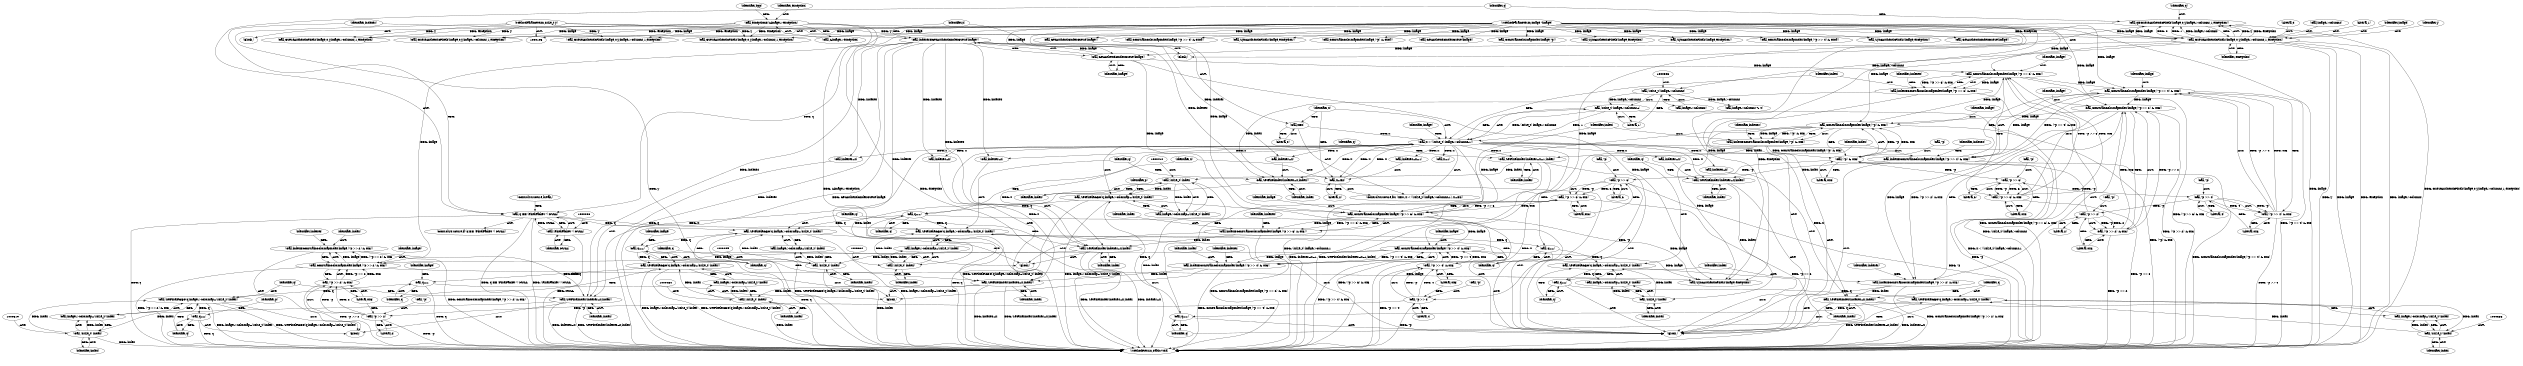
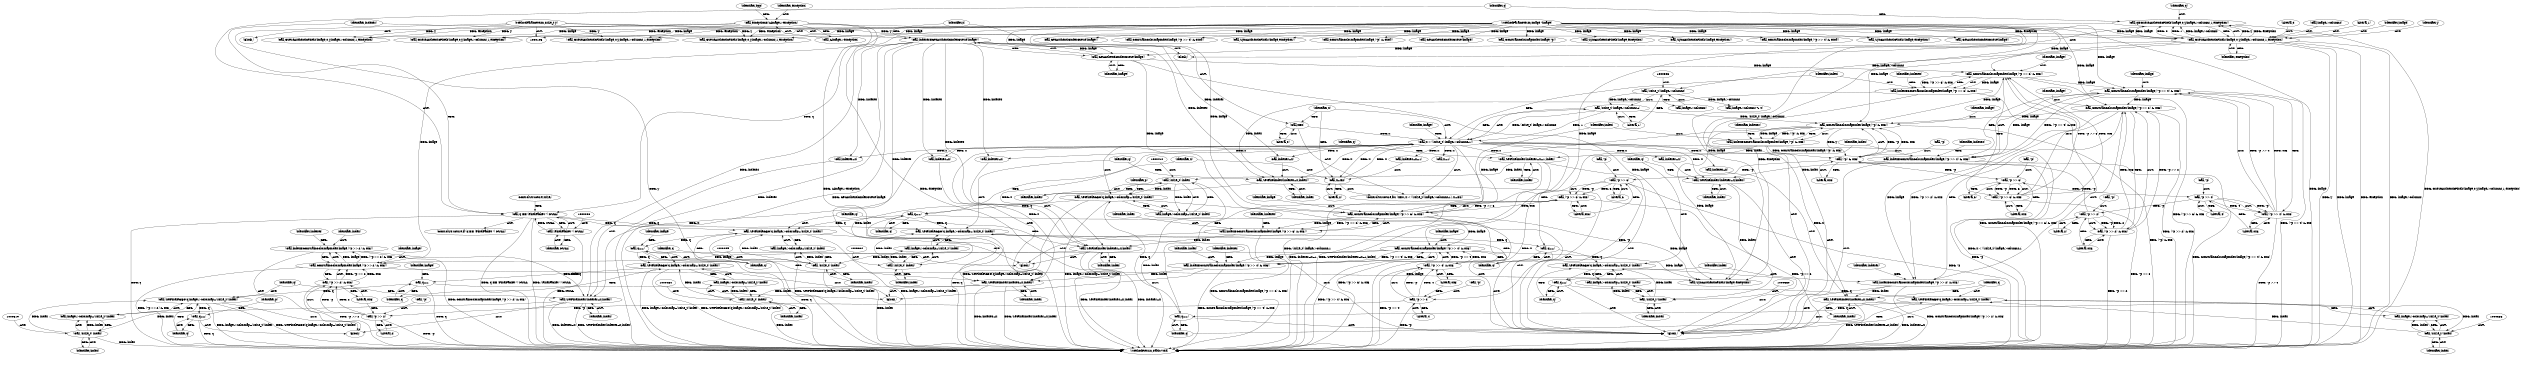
edge "(Call,ConstrainColormapIndex(image,(*p) & 0x3))" -> "(Call,(*p) & 0x3)": label "CFG: " -> "DDG: y"
node "(ControlStructure,break;)": label "(ControlStructure,break;)" -> "(ControlStructure,ssize;)"
node "1000360": added
edge "(Call,(ssize_t) image->columns-1)" -> "(MethodReturn,static void)": now "(Call,(ssize_t) image->columns-1)" -> "(Call,ConstrainColormapIndex(image,(*p) & 0x3))"
